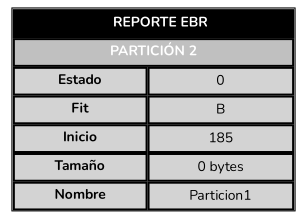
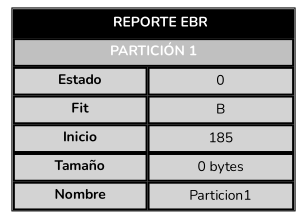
node "REPORTE EBR": text "PARTICIÓN 2" -> "PARTICIÓN 1"
